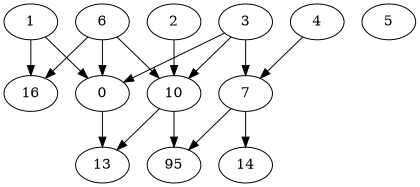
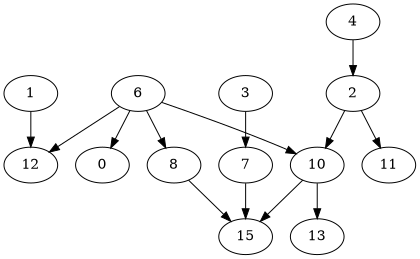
node "5": removed
edge "1" -> "0": removed
edge "3" -> "0": removed
edge "3" -> "10": removed
edge "4" -> "7": now "4" -> "2"
node "16": label "16" -> "12"
edge "0" -> "13": removed
node "8": added
node "95": label "95" -> "15"
node "14": removed
node "11": added
